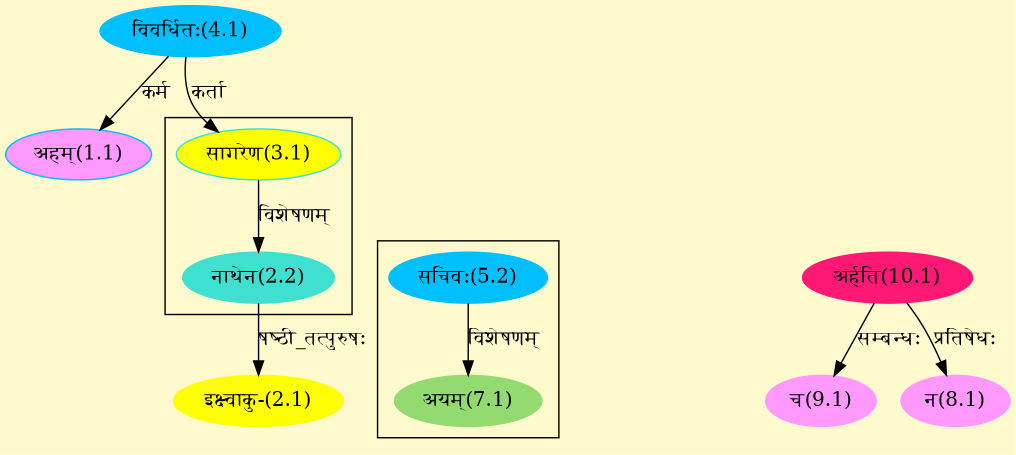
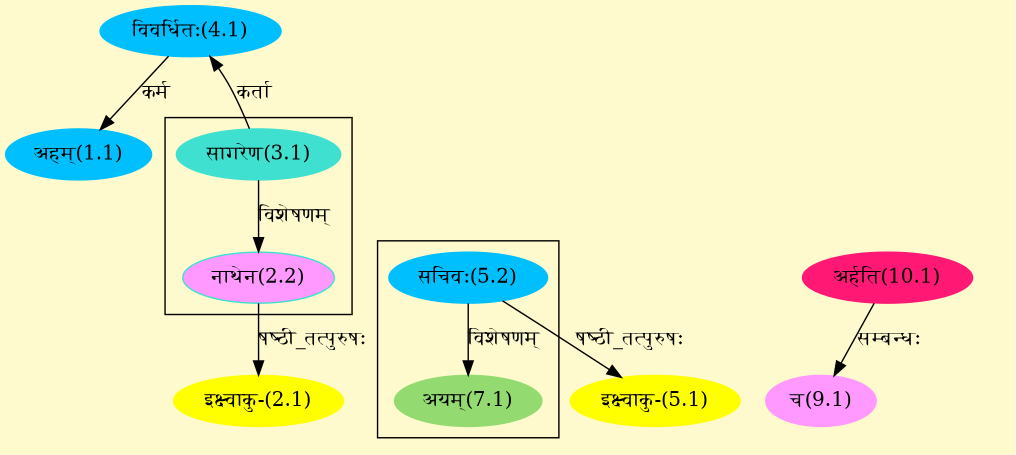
edge "विवर्धितः(4.1)" -> "सागरेण(3.1)": reversed
node "अहम्(1.1)": fillcolor #ff99ff -> #00bfff
node "सागरेण(3.1)": fillcolor #ffff00 -> #40e0d0
node "नाथेन(2.2)": fillcolor #40e0d0 -> #ff99ff
node "इक्ष्वाकु-(5.1)": added
node "न(8.1)": removed
